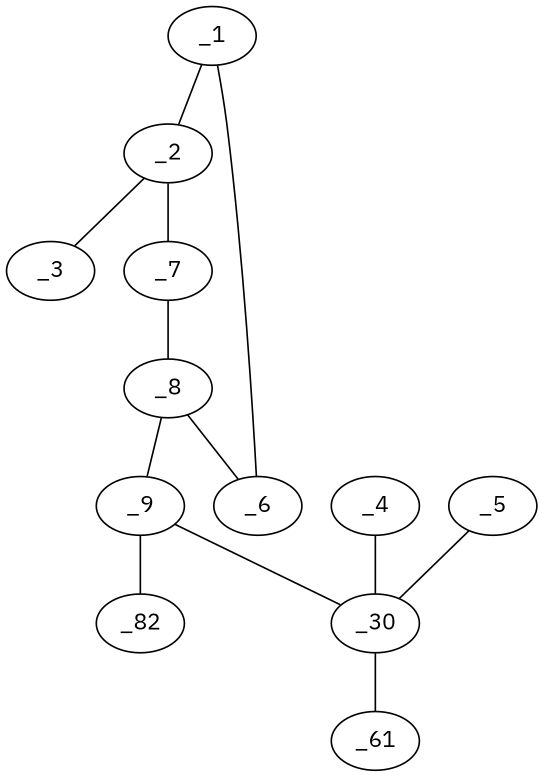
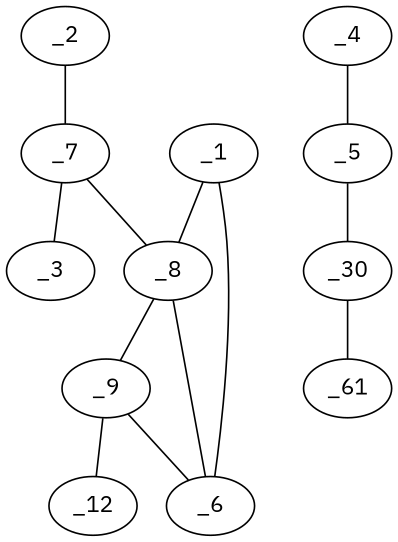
edge "_1" -- "_2": now "_1" -- "_8"
edge "_2" -- "_3": now "_7" -- "_3"
edge "_9" -- "_30": now "_9" -- "_6"
edge "_4" -- "_30": now "_4" -- "_5"
node "_82": label "_82" -> "_12"
